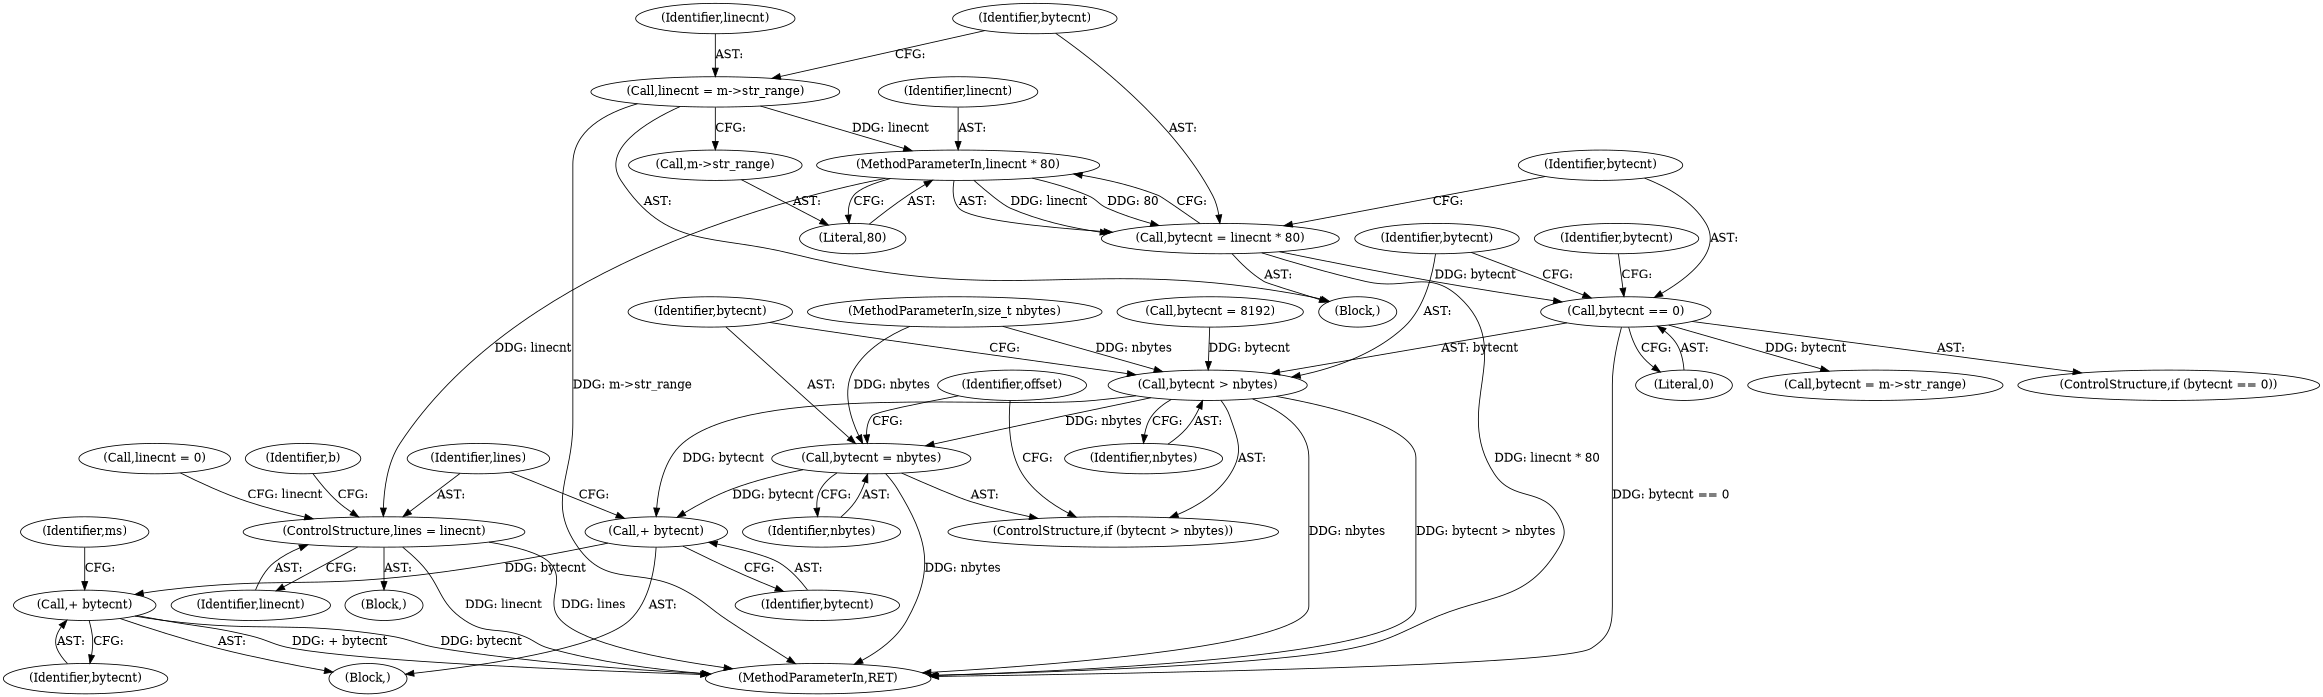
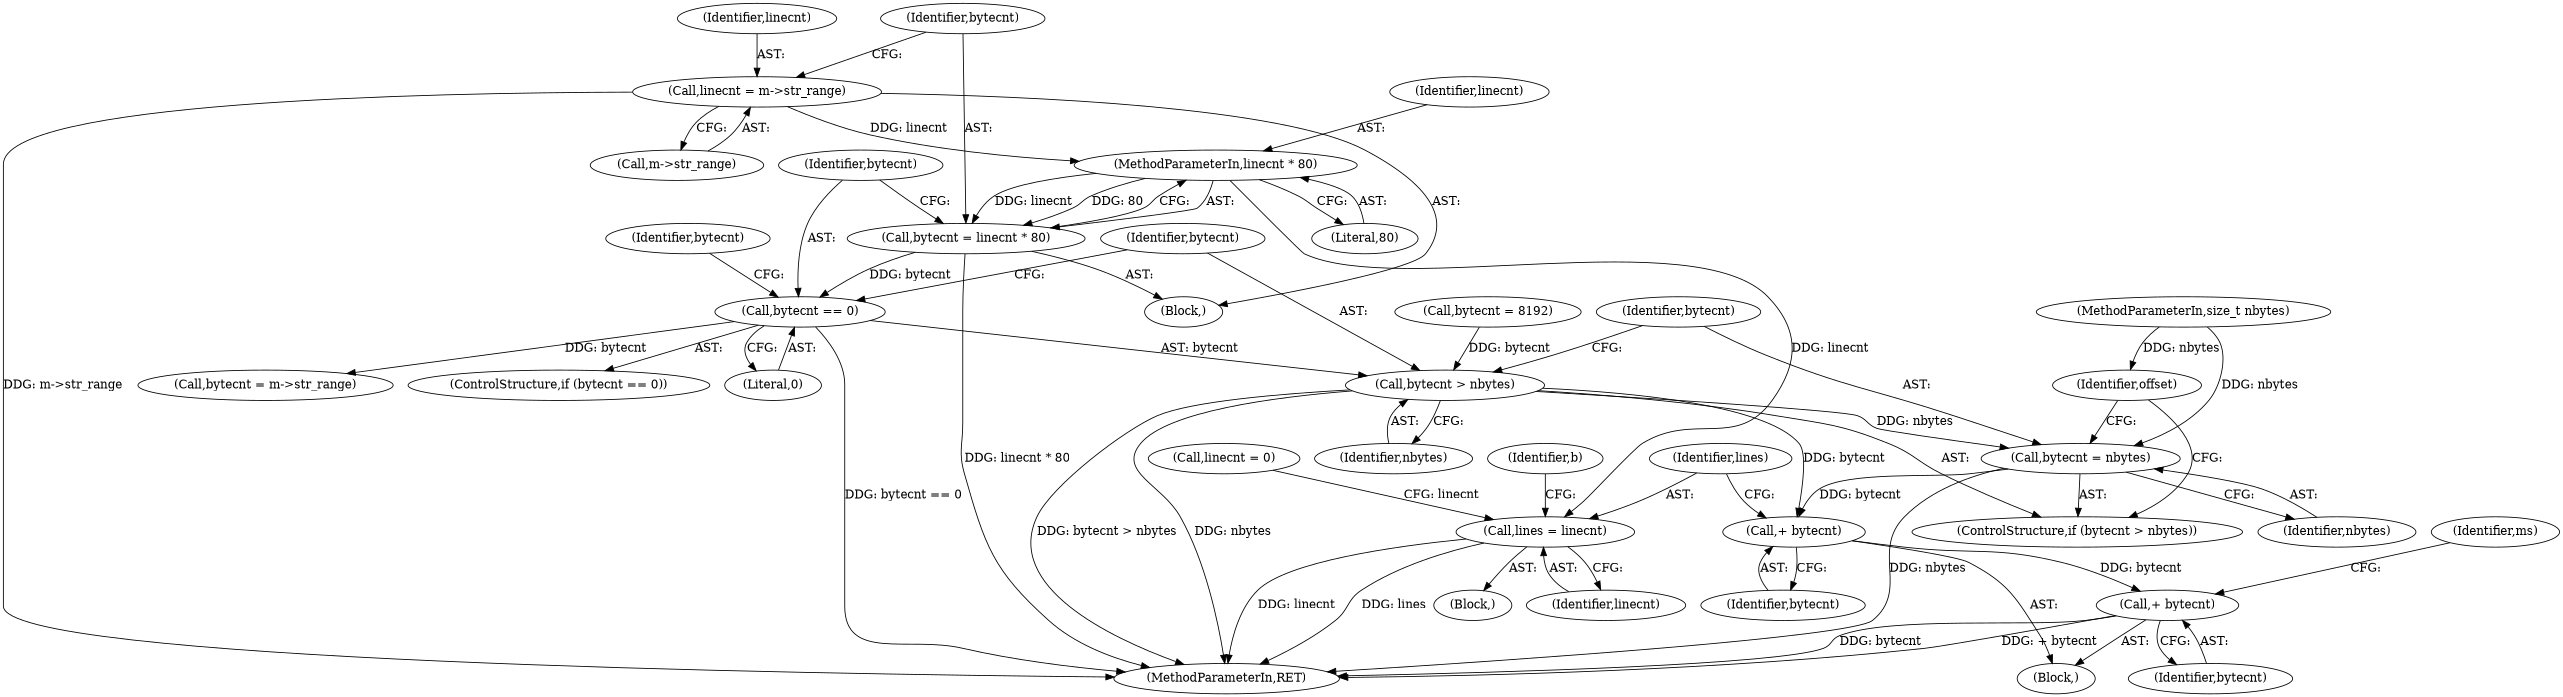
edge "(Call,m->str_range)" -> "(Literal,80)": now "(Call,m->str_range)" -> "(Call,linecnt = m->str_range)"
edge "(MethodParameterIn,size_t nbytes)" -> "(Call,bytecnt > nbytes)": now "(MethodParameterIn,size_t nbytes)" -> "(Identifier,offset)"
node "(ControlStructure,lines = linecnt)": label "(ControlStructure,lines = linecnt)" -> "(Call,lines = linecnt)"
